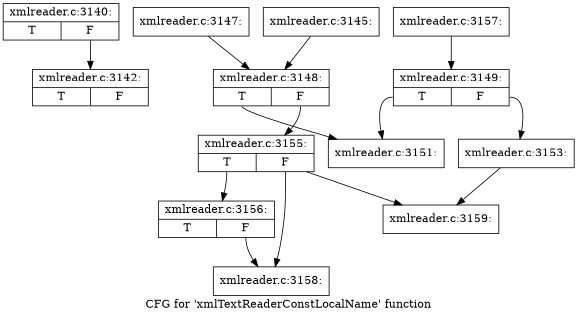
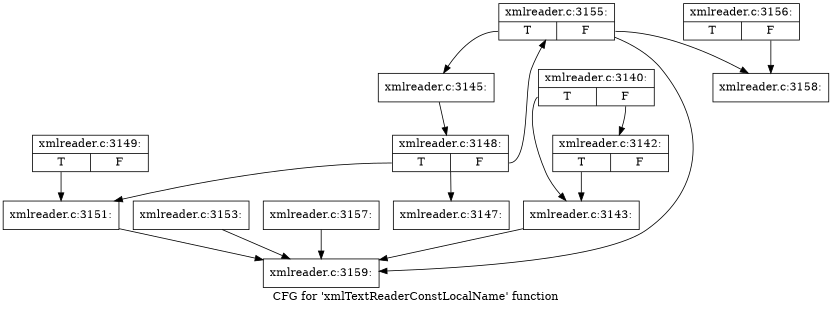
edge "xmlreader.c:3157:" -> "xmlreader.c:3149:": now "xmlreader.c:3157:" -> "xmlreader.c:3159:"
edge "xmlreader.c:3147:" -> "xmlreader.c:3148:": reversed
edge "xmlreader.c:3149:" -> "xmlreader.c:3153:": removed
edge "xmlreader.c:3155:" -> "xmlreader.c:3156:": now "xmlreader.c:3155:" -> "xmlreader.c:3145:"
node "xmlreader.c:3143:": added
edge "xmlreader.c:3151:" -> "xmlreader.c:3159:": added
